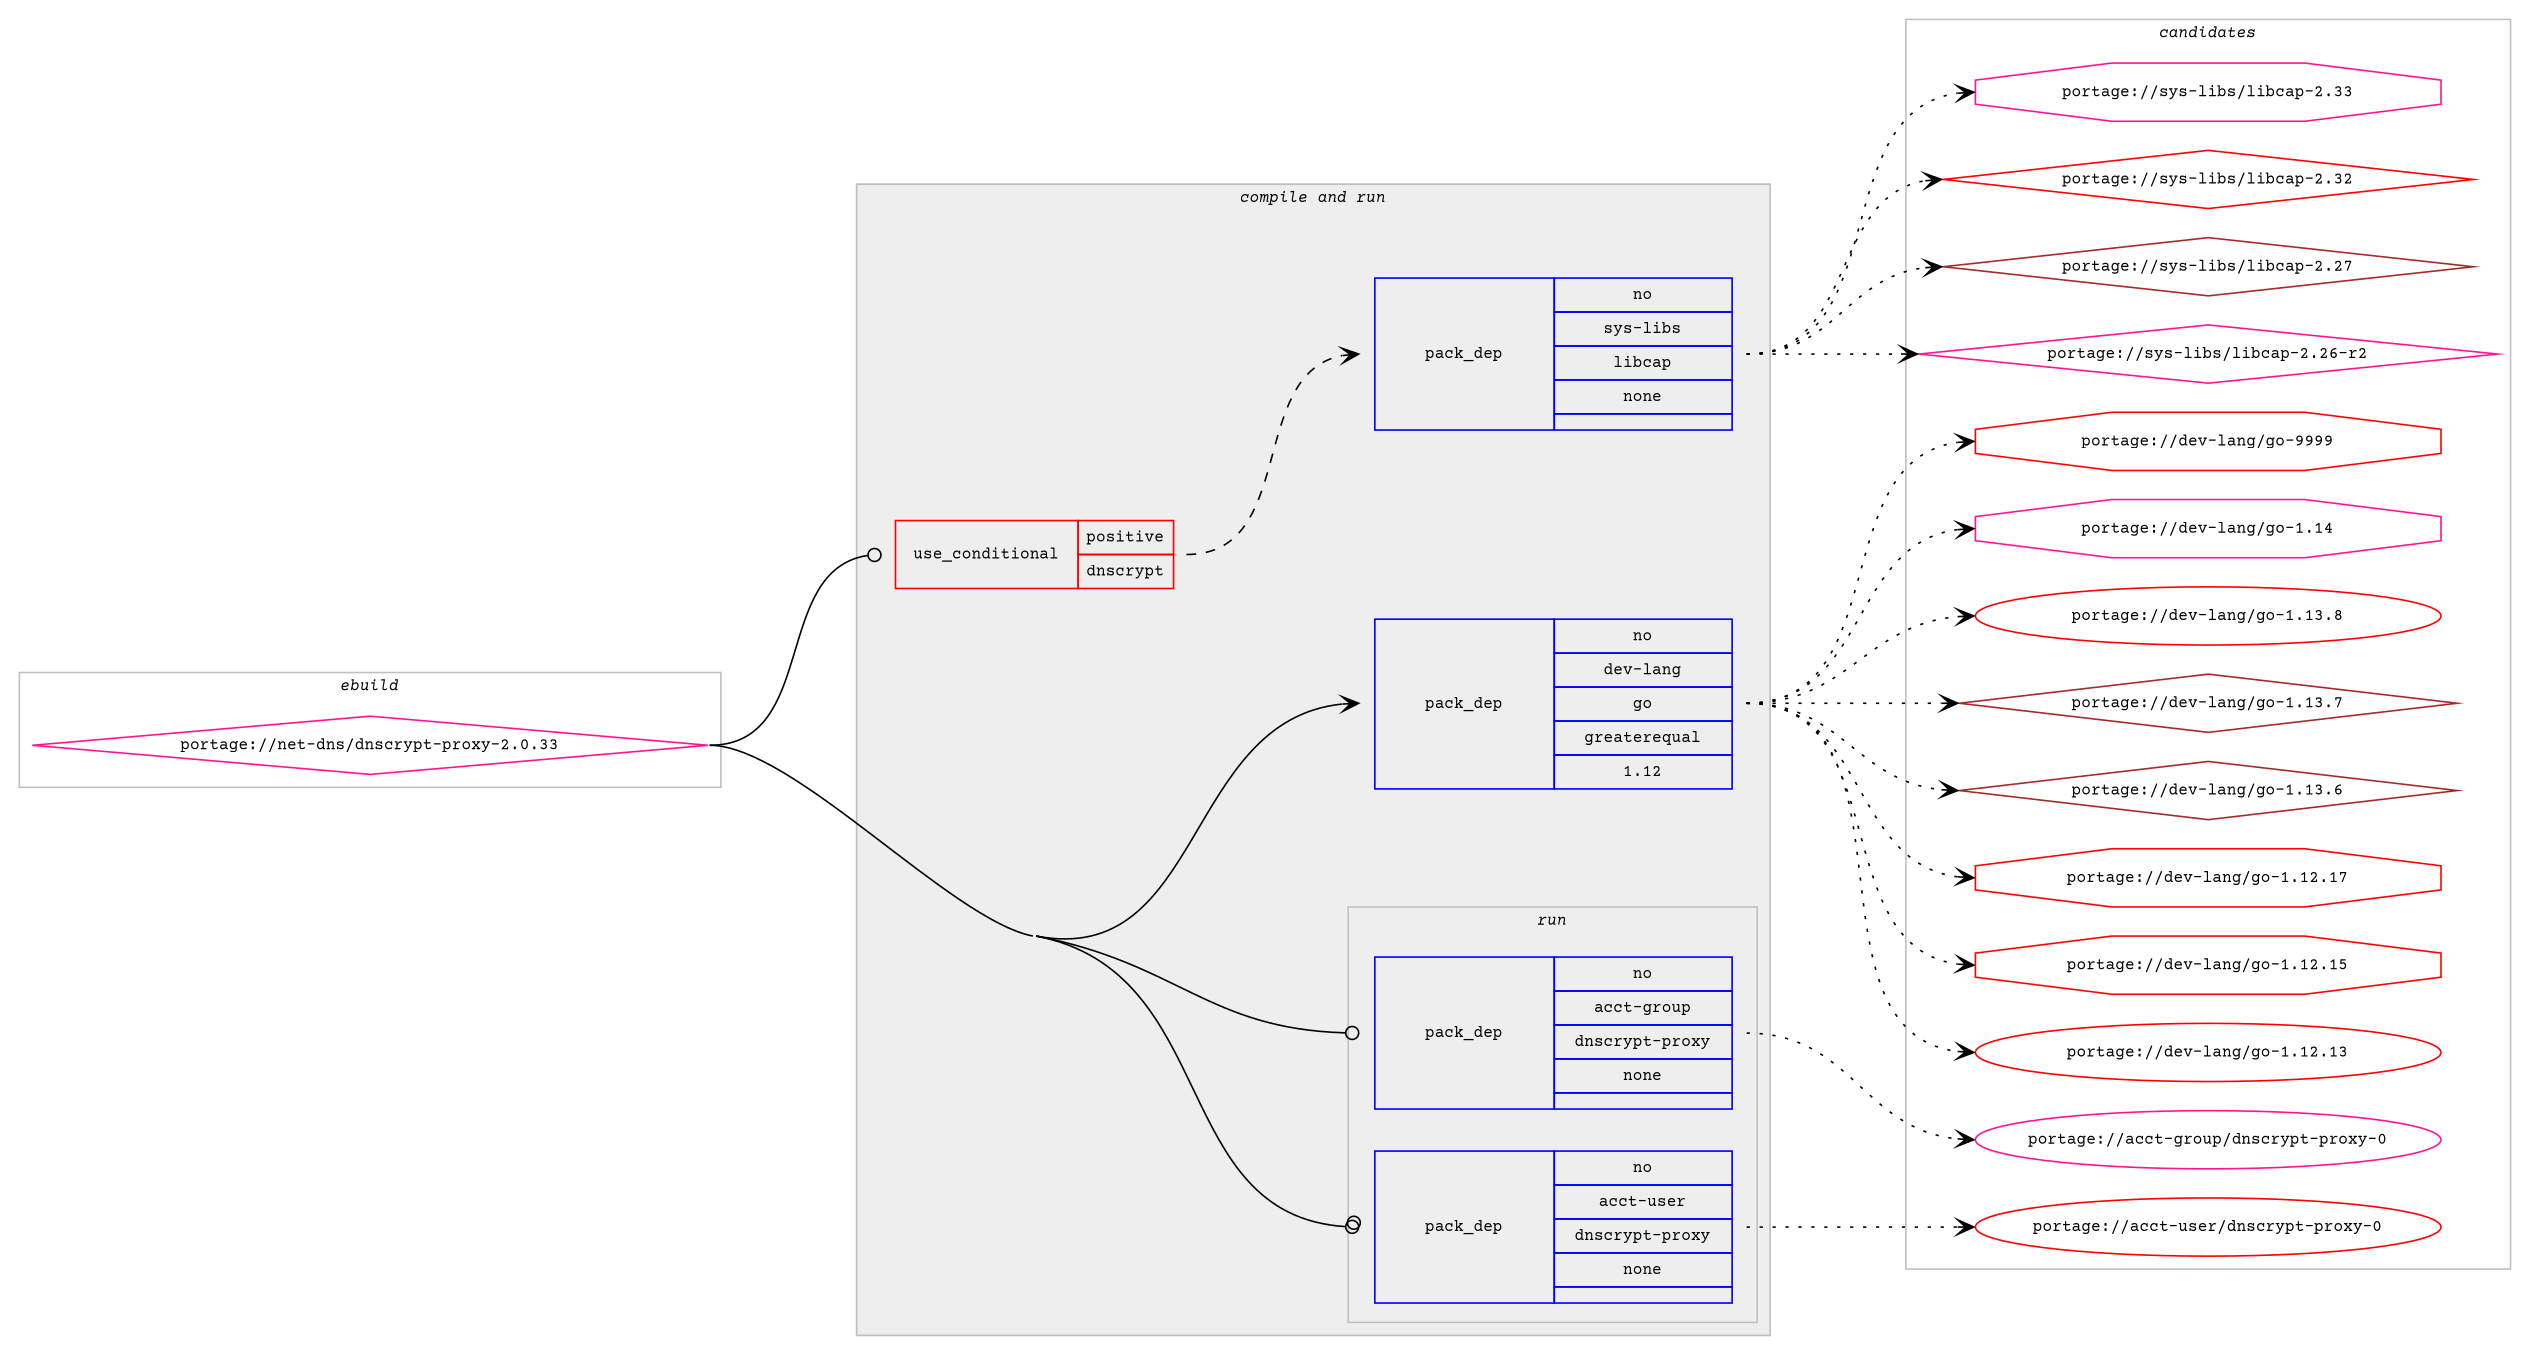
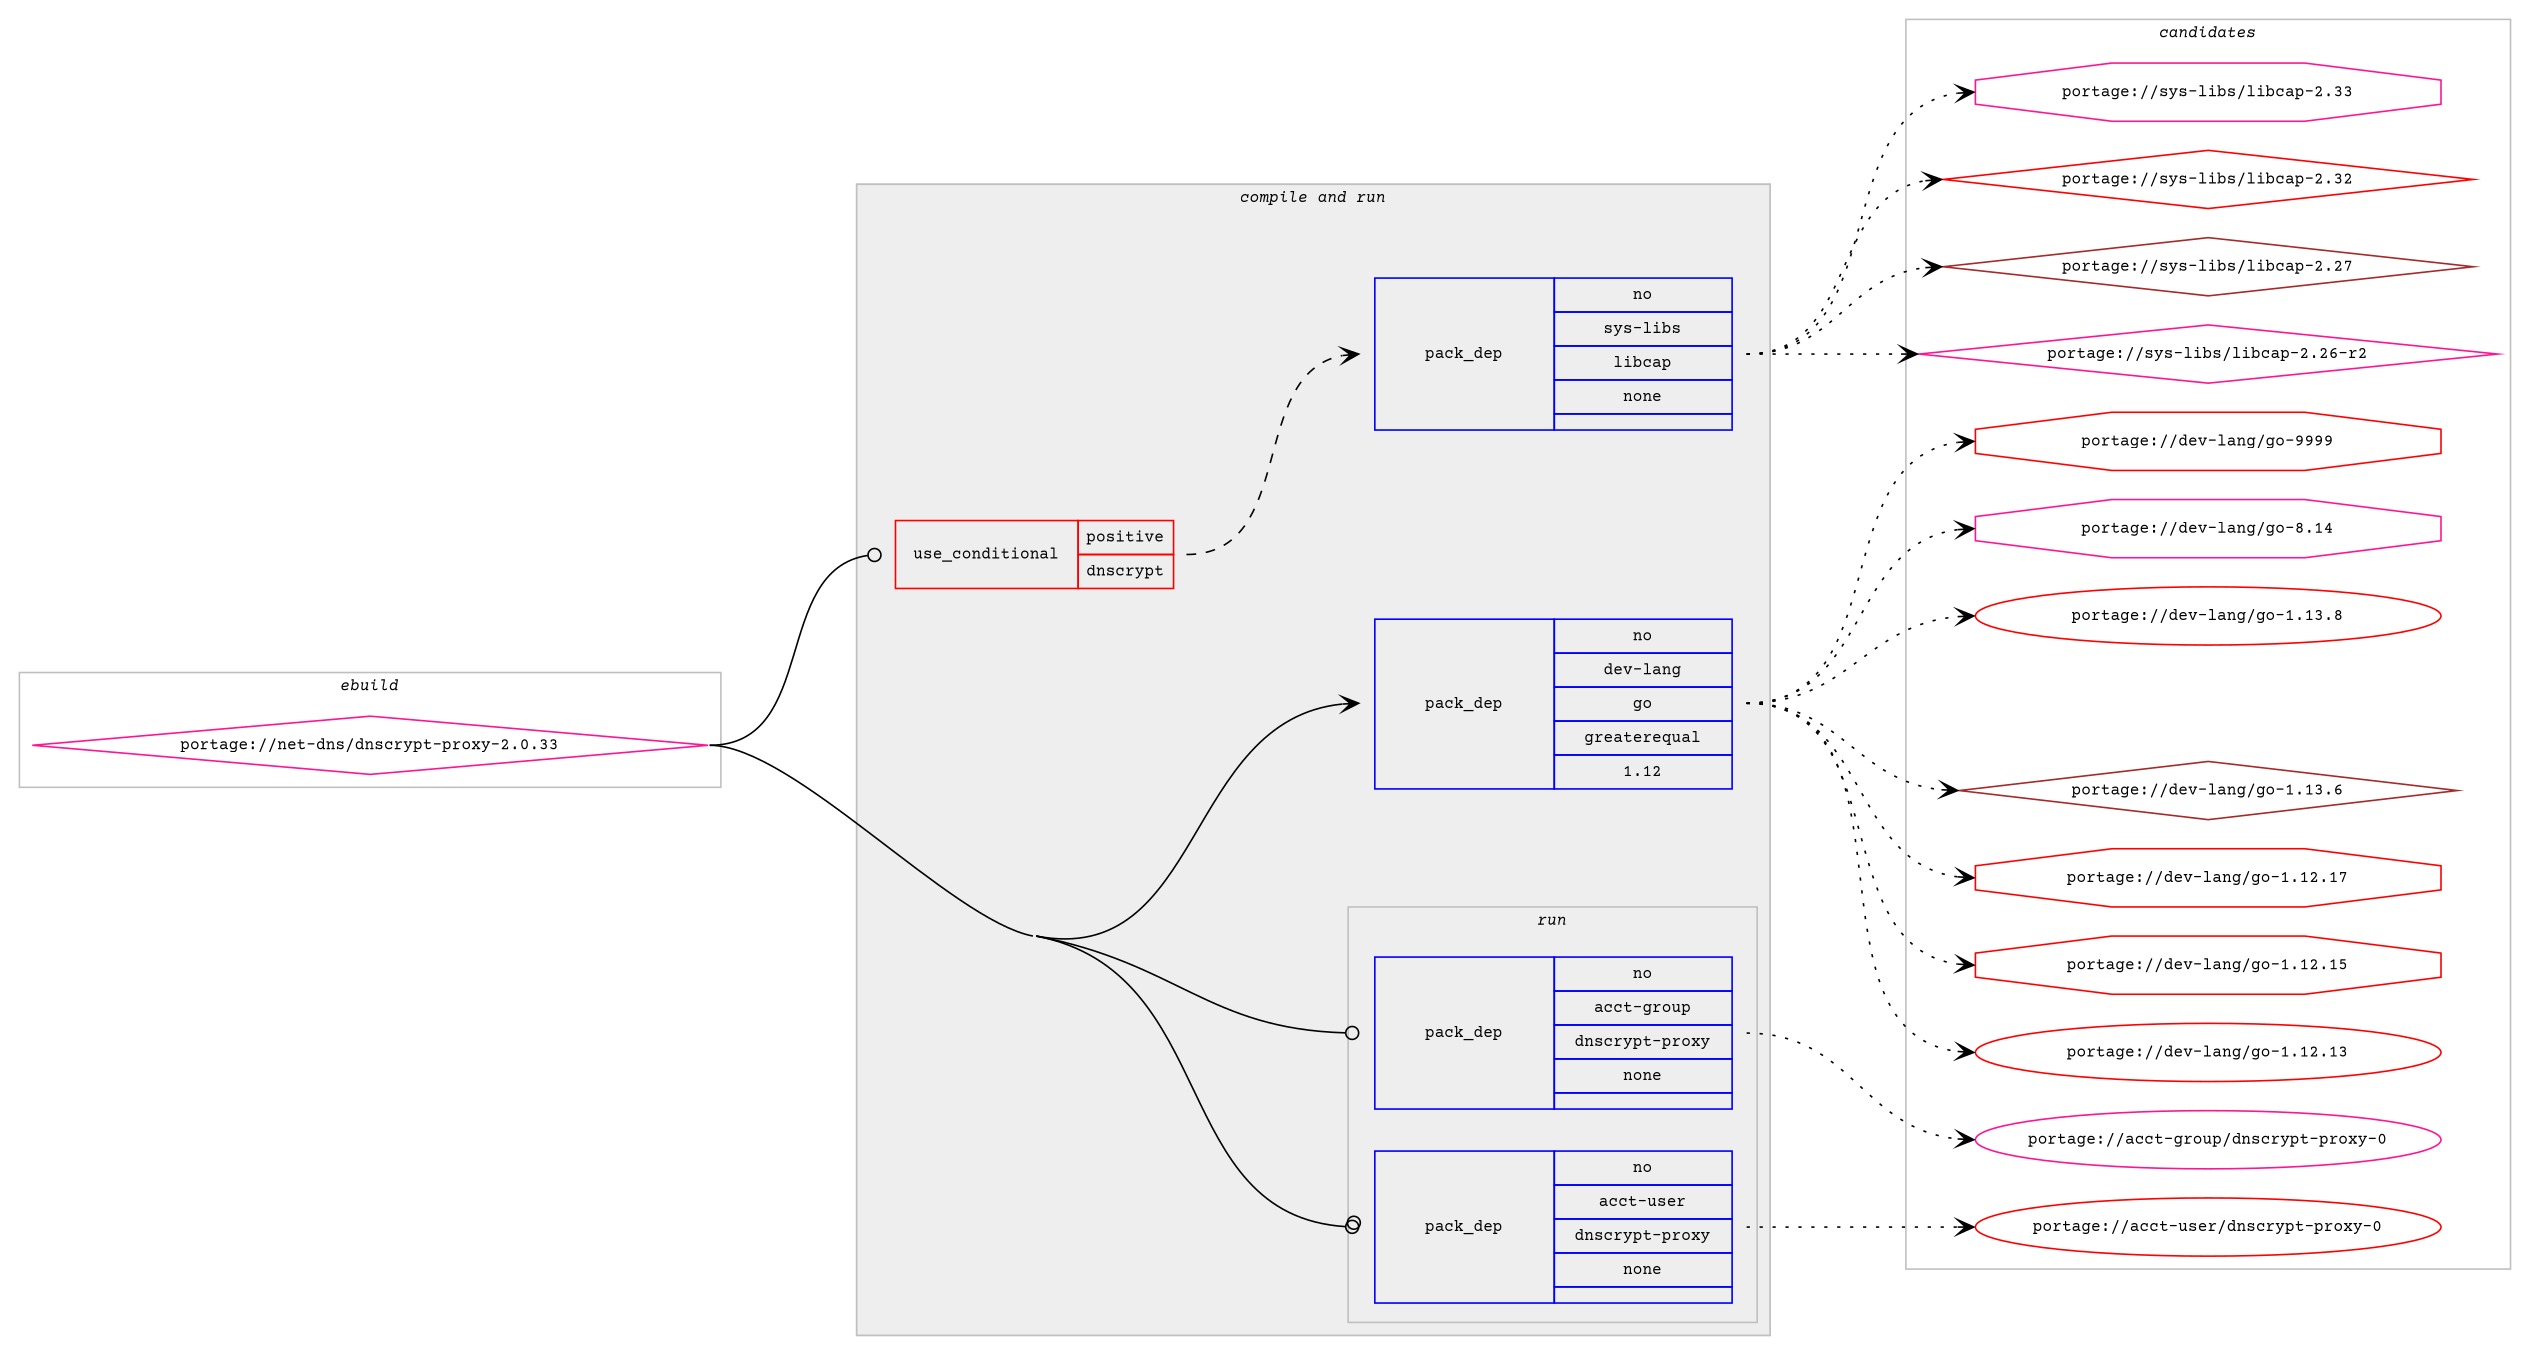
node "portage://dev-lang/go-1.14": label "portage://dev-lang/go-1.14" -> "portage://dev-lang/go-8.14"
node "portage://dev-lang/go-1.13.7": removed
